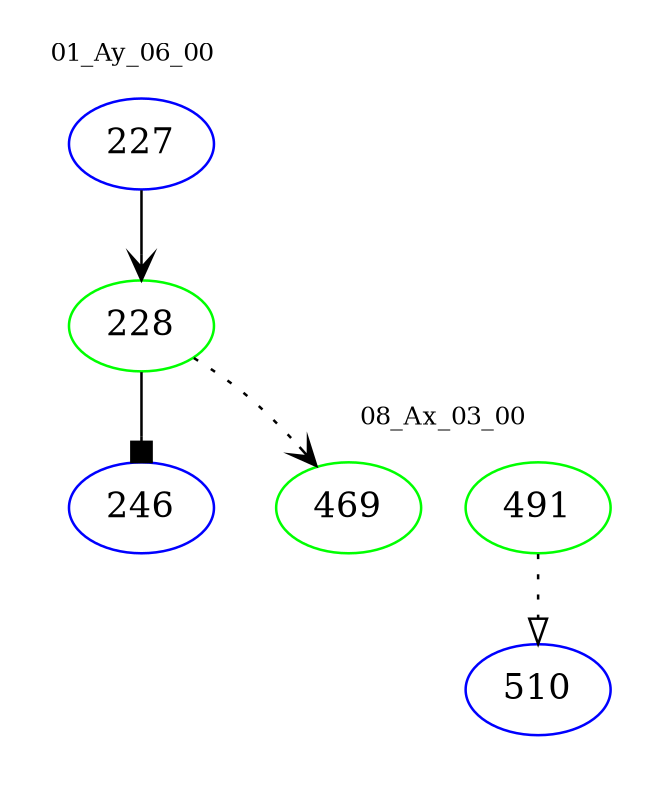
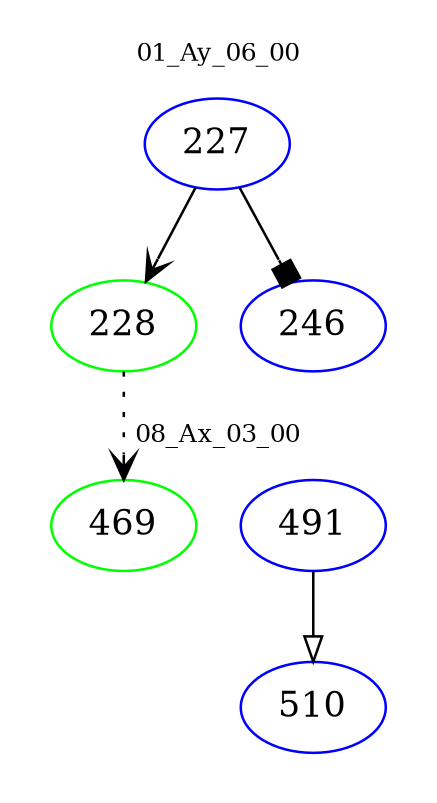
edge "228" -> "246": now "227" -> "246"
node "491": color green -> blue
edge "491" -> "510": style dotted -> solid
